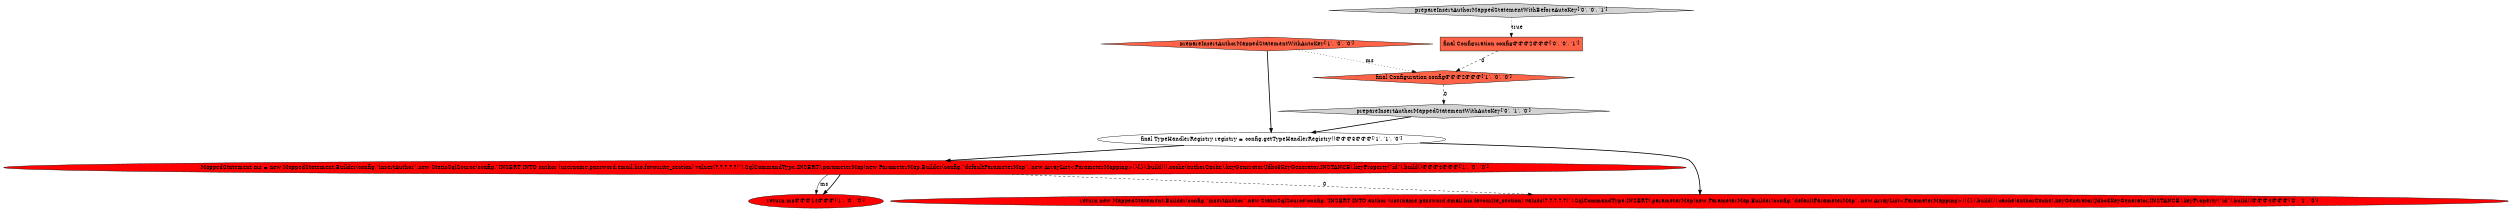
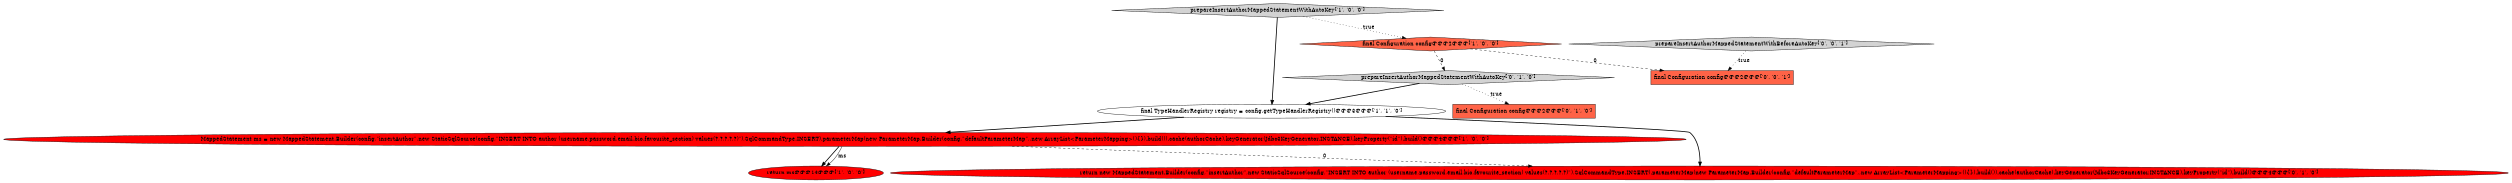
node "prepareInsertAuthorMappedStatementWithAutoKey['1', '0', '0']": fillcolor tomato -> lightgray
edge "final Configuration config@@@2@@@['0', '0', '1']" -> "final Configuration config@@@2@@@['1', '0', '0']": reversed
edge "prepareInsertAuthorMappedStatementWithAutoKey['1', '0', '0']" -> "final Configuration config@@@2@@@['1', '0', '0']": label "ms" -> "true"
node "final Configuration config@@@2@@@['0', '1', '0']": added
